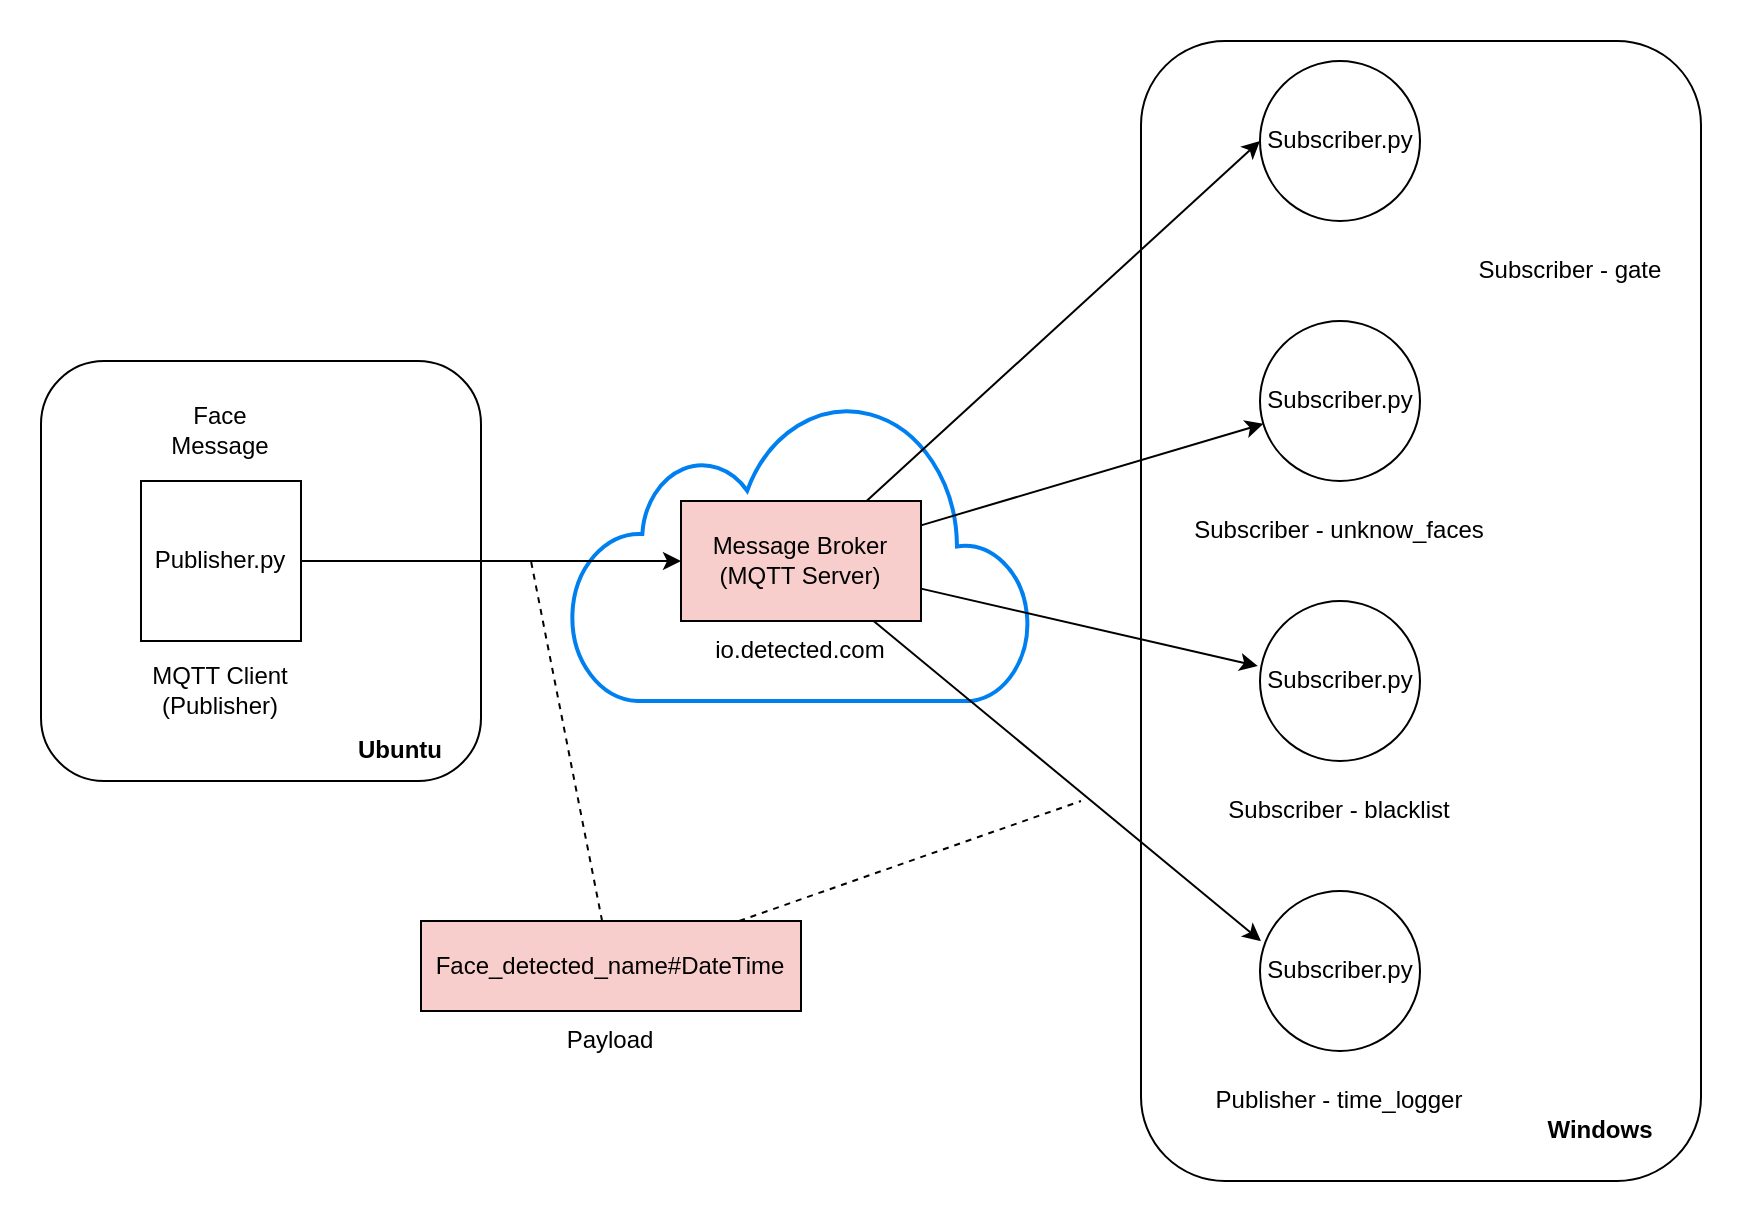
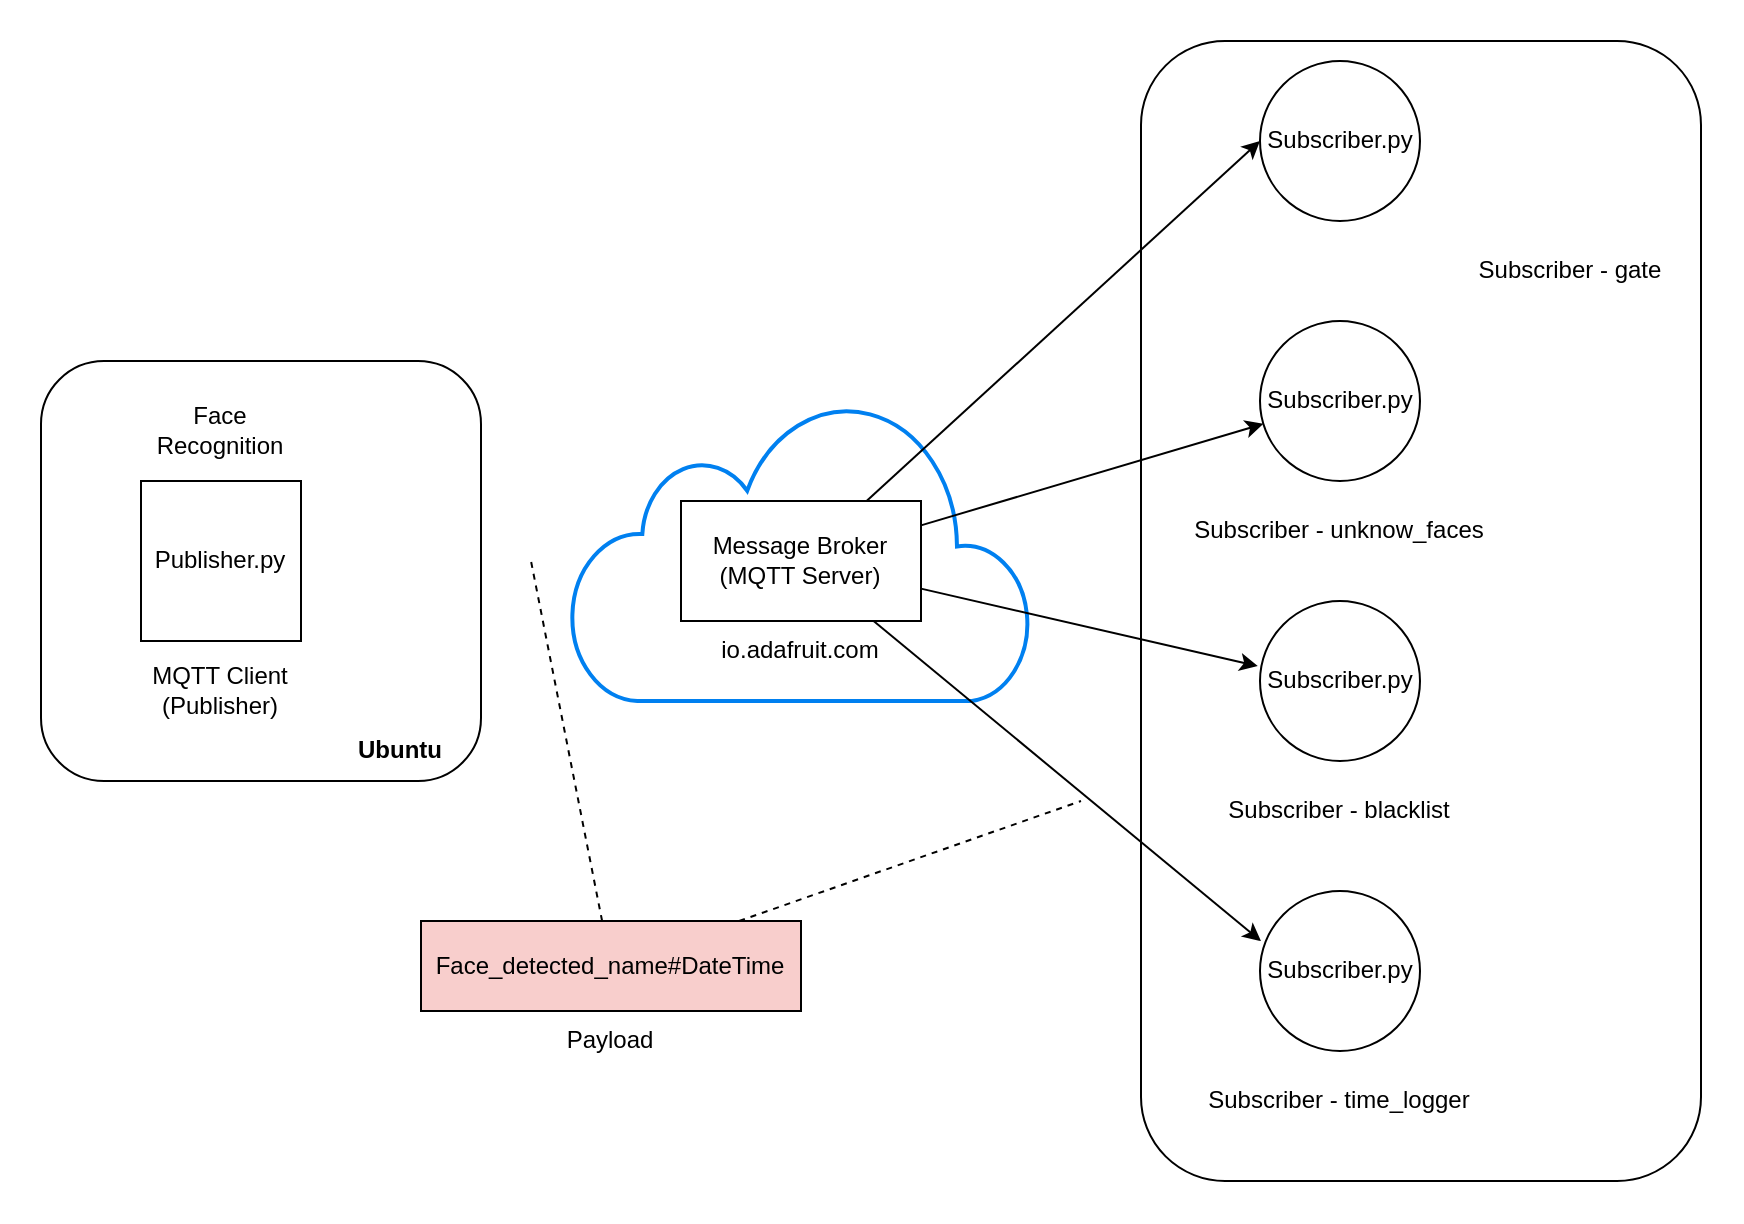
node "Face Message": label "Face Message" -> "Face Recognition"
edge "Publisher.py" -> "Message Broker (MQTT Server)": removed
node "Message Broker (MQTT Server)": fillcolor #f8cecc -> #ffffff
node "io.detected.com": label "io.detected.com" -> "io.adafruit.com"
node "Publisher - time_logger": label "Publisher - time_logger" -> "Subscriber - time_logger"
node "Windows": removed
